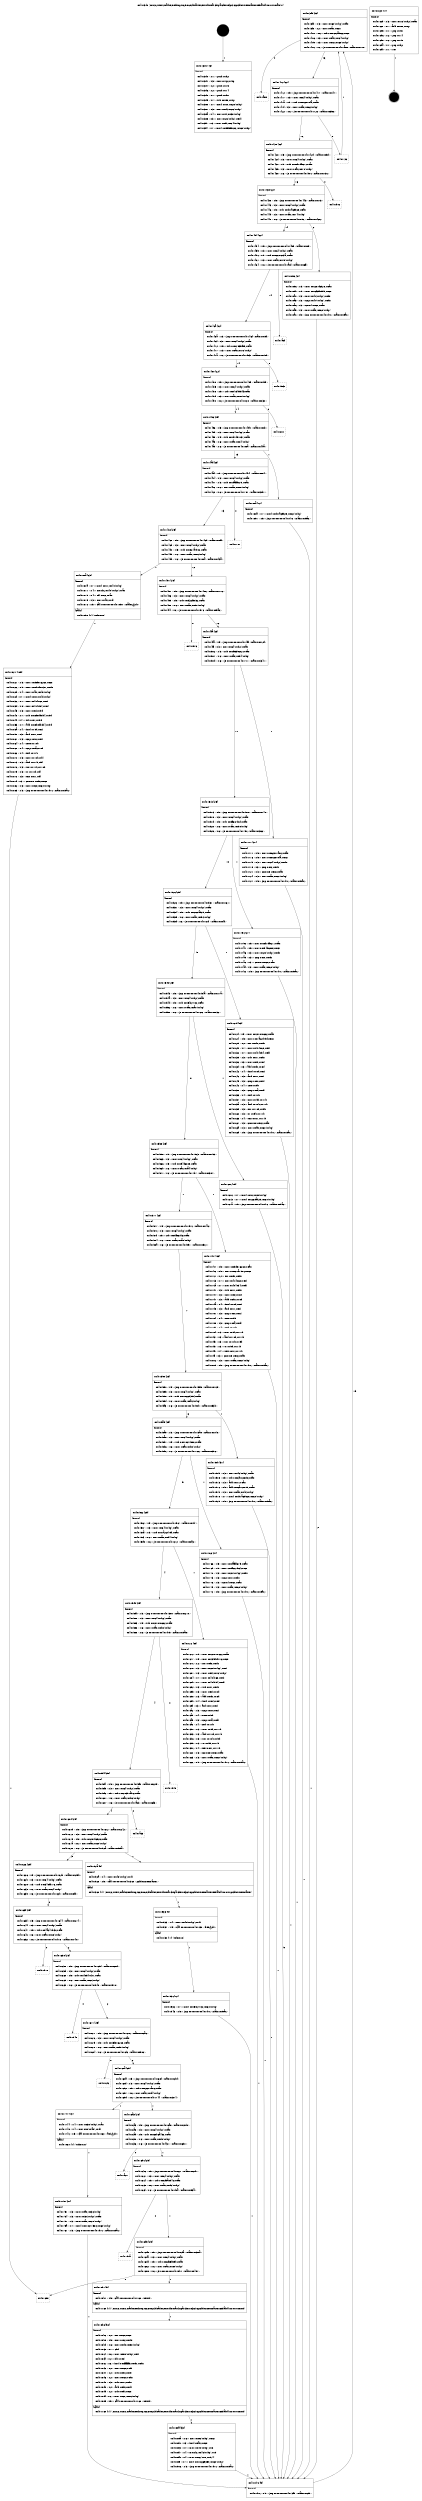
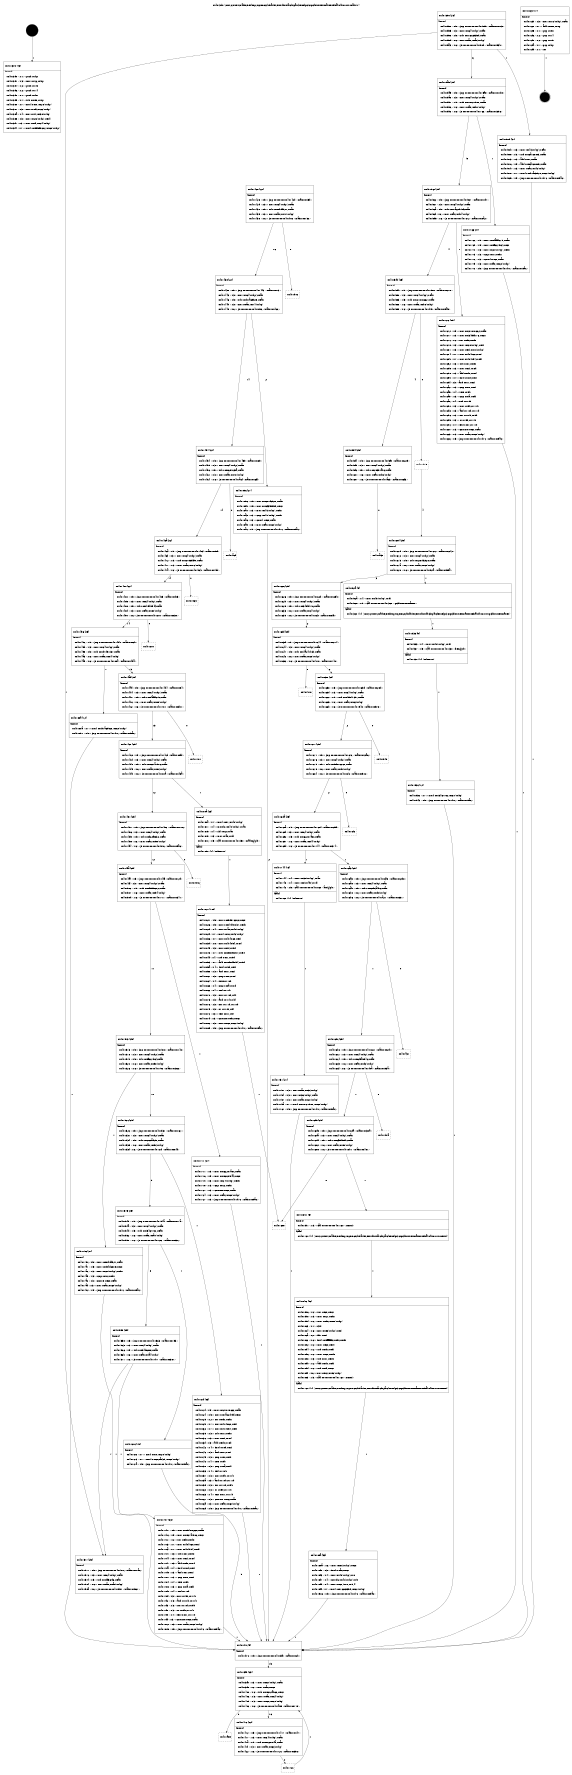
edge "0x401412 [22]" -> "0x401428 [22]": removed, label "16"
edge "0x401577 [25]" -> "0x401590 [25]": reversed
edge "0x4015f4 [25]" -> "0x40160d [25]": now "0x401d75" -> "0x40160d [25]"
